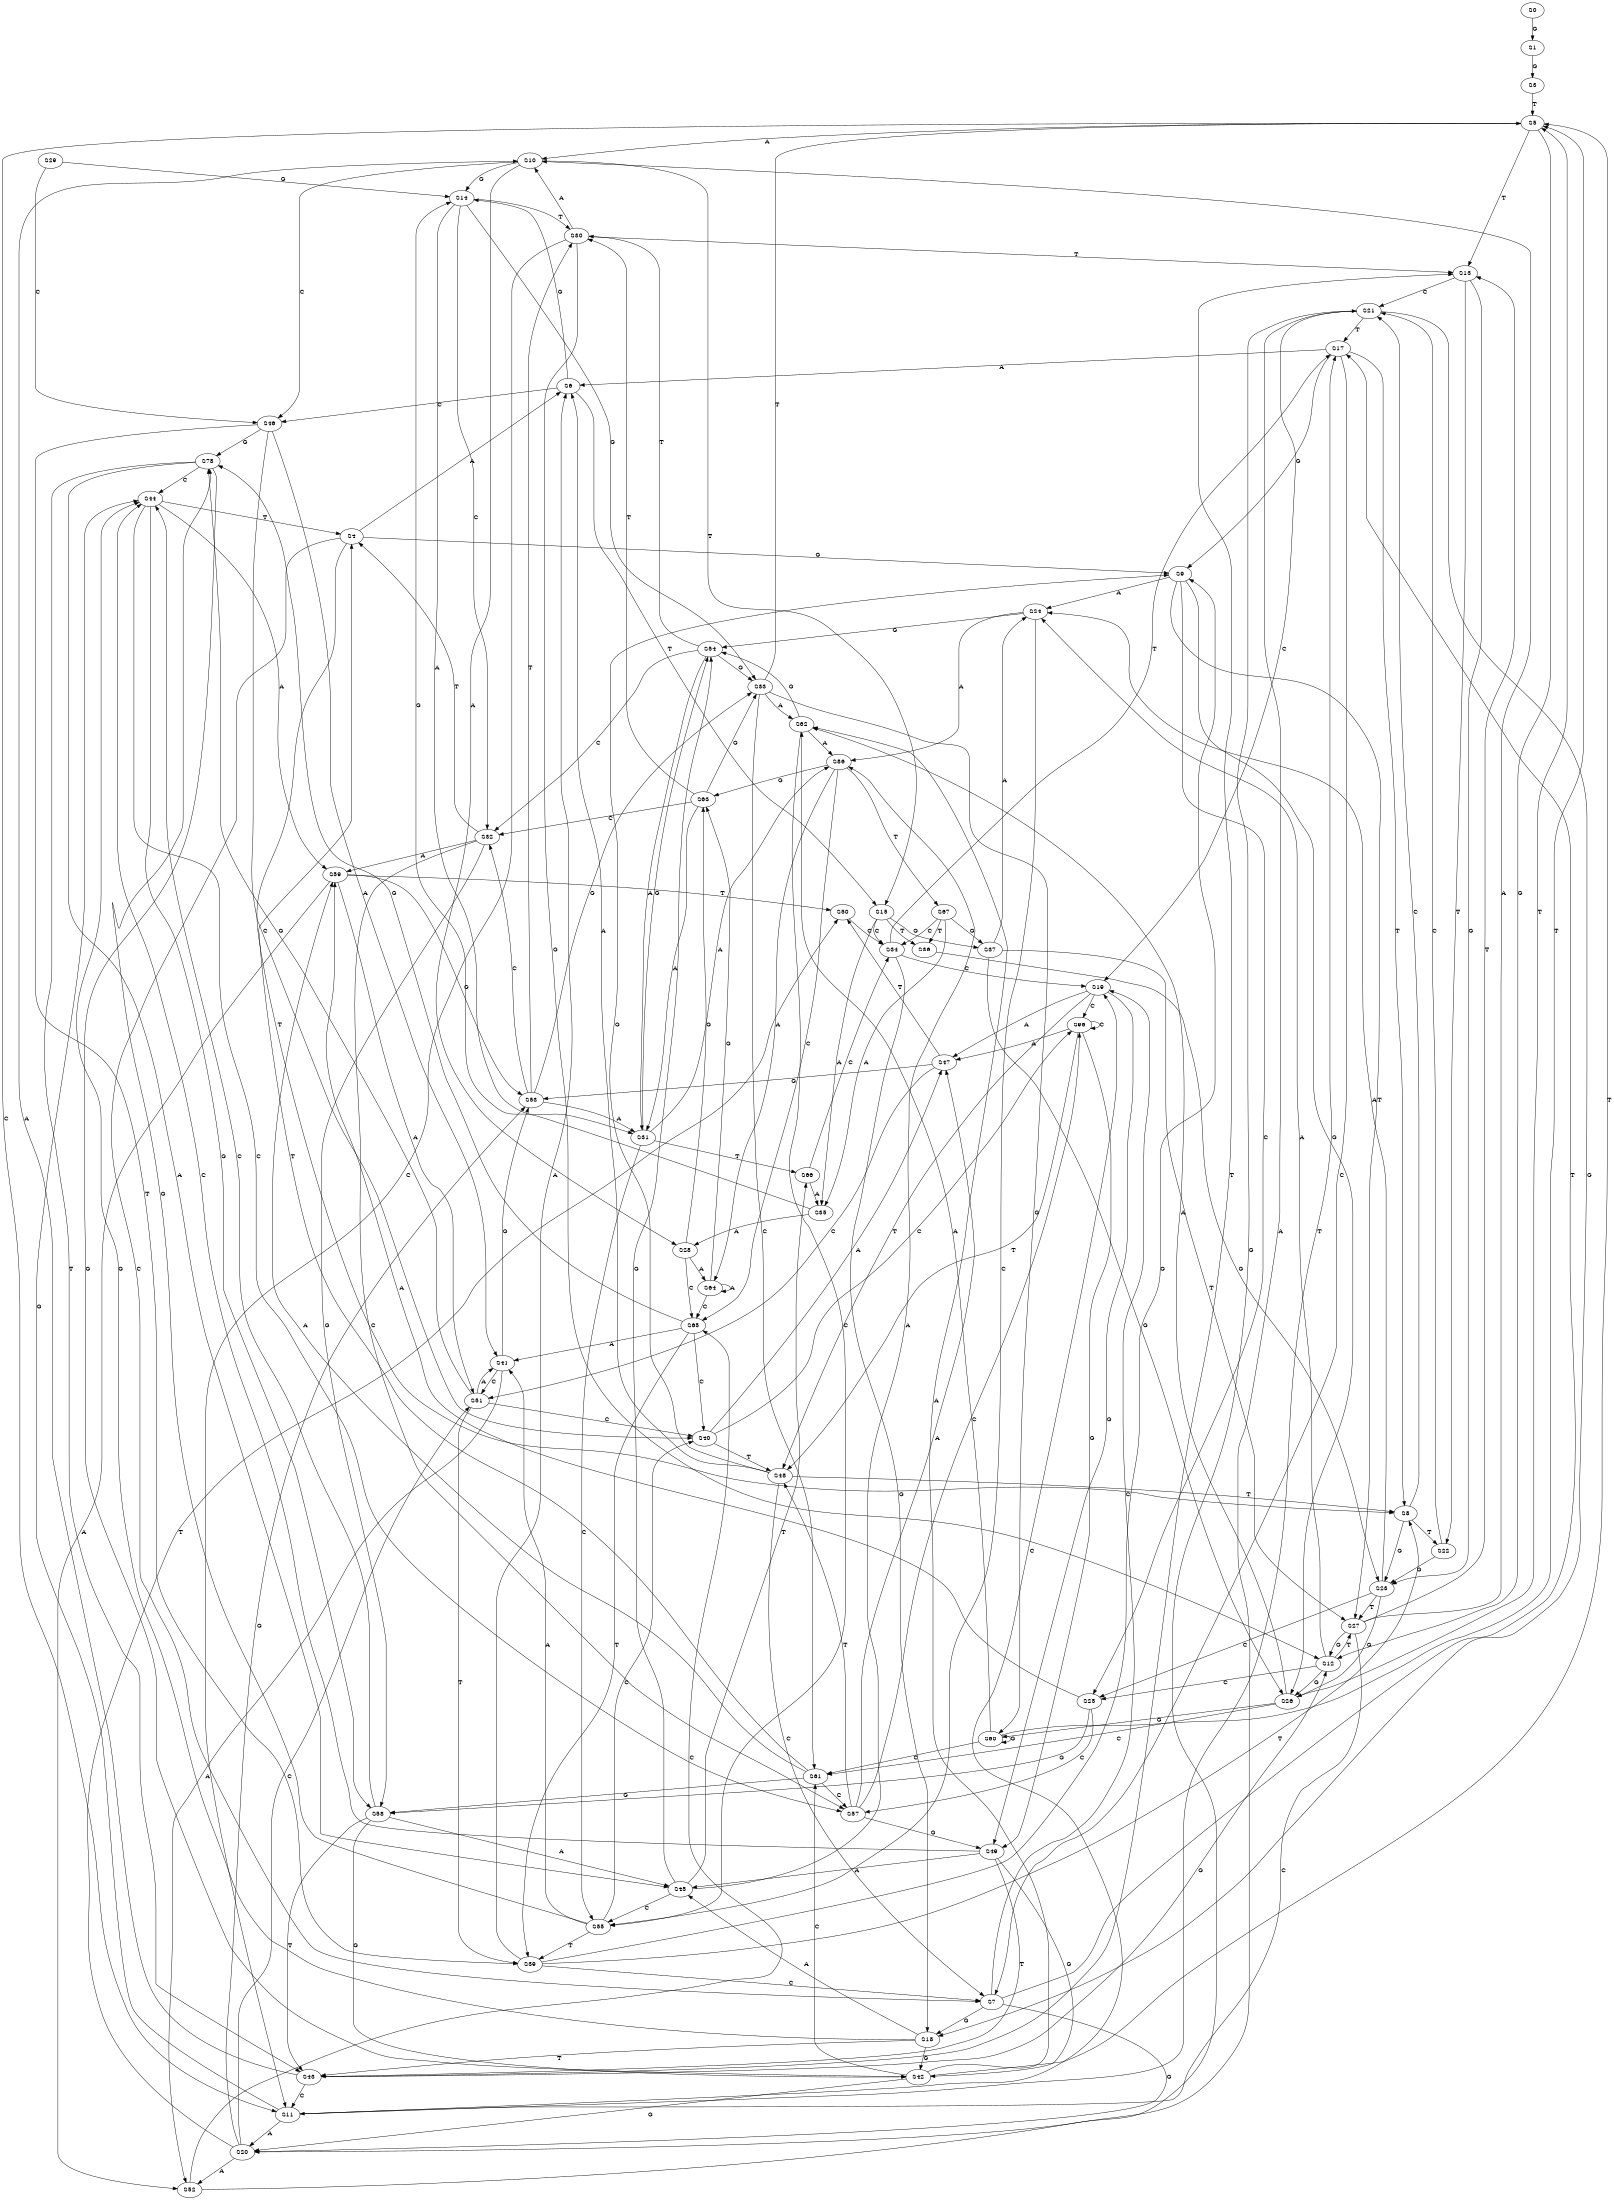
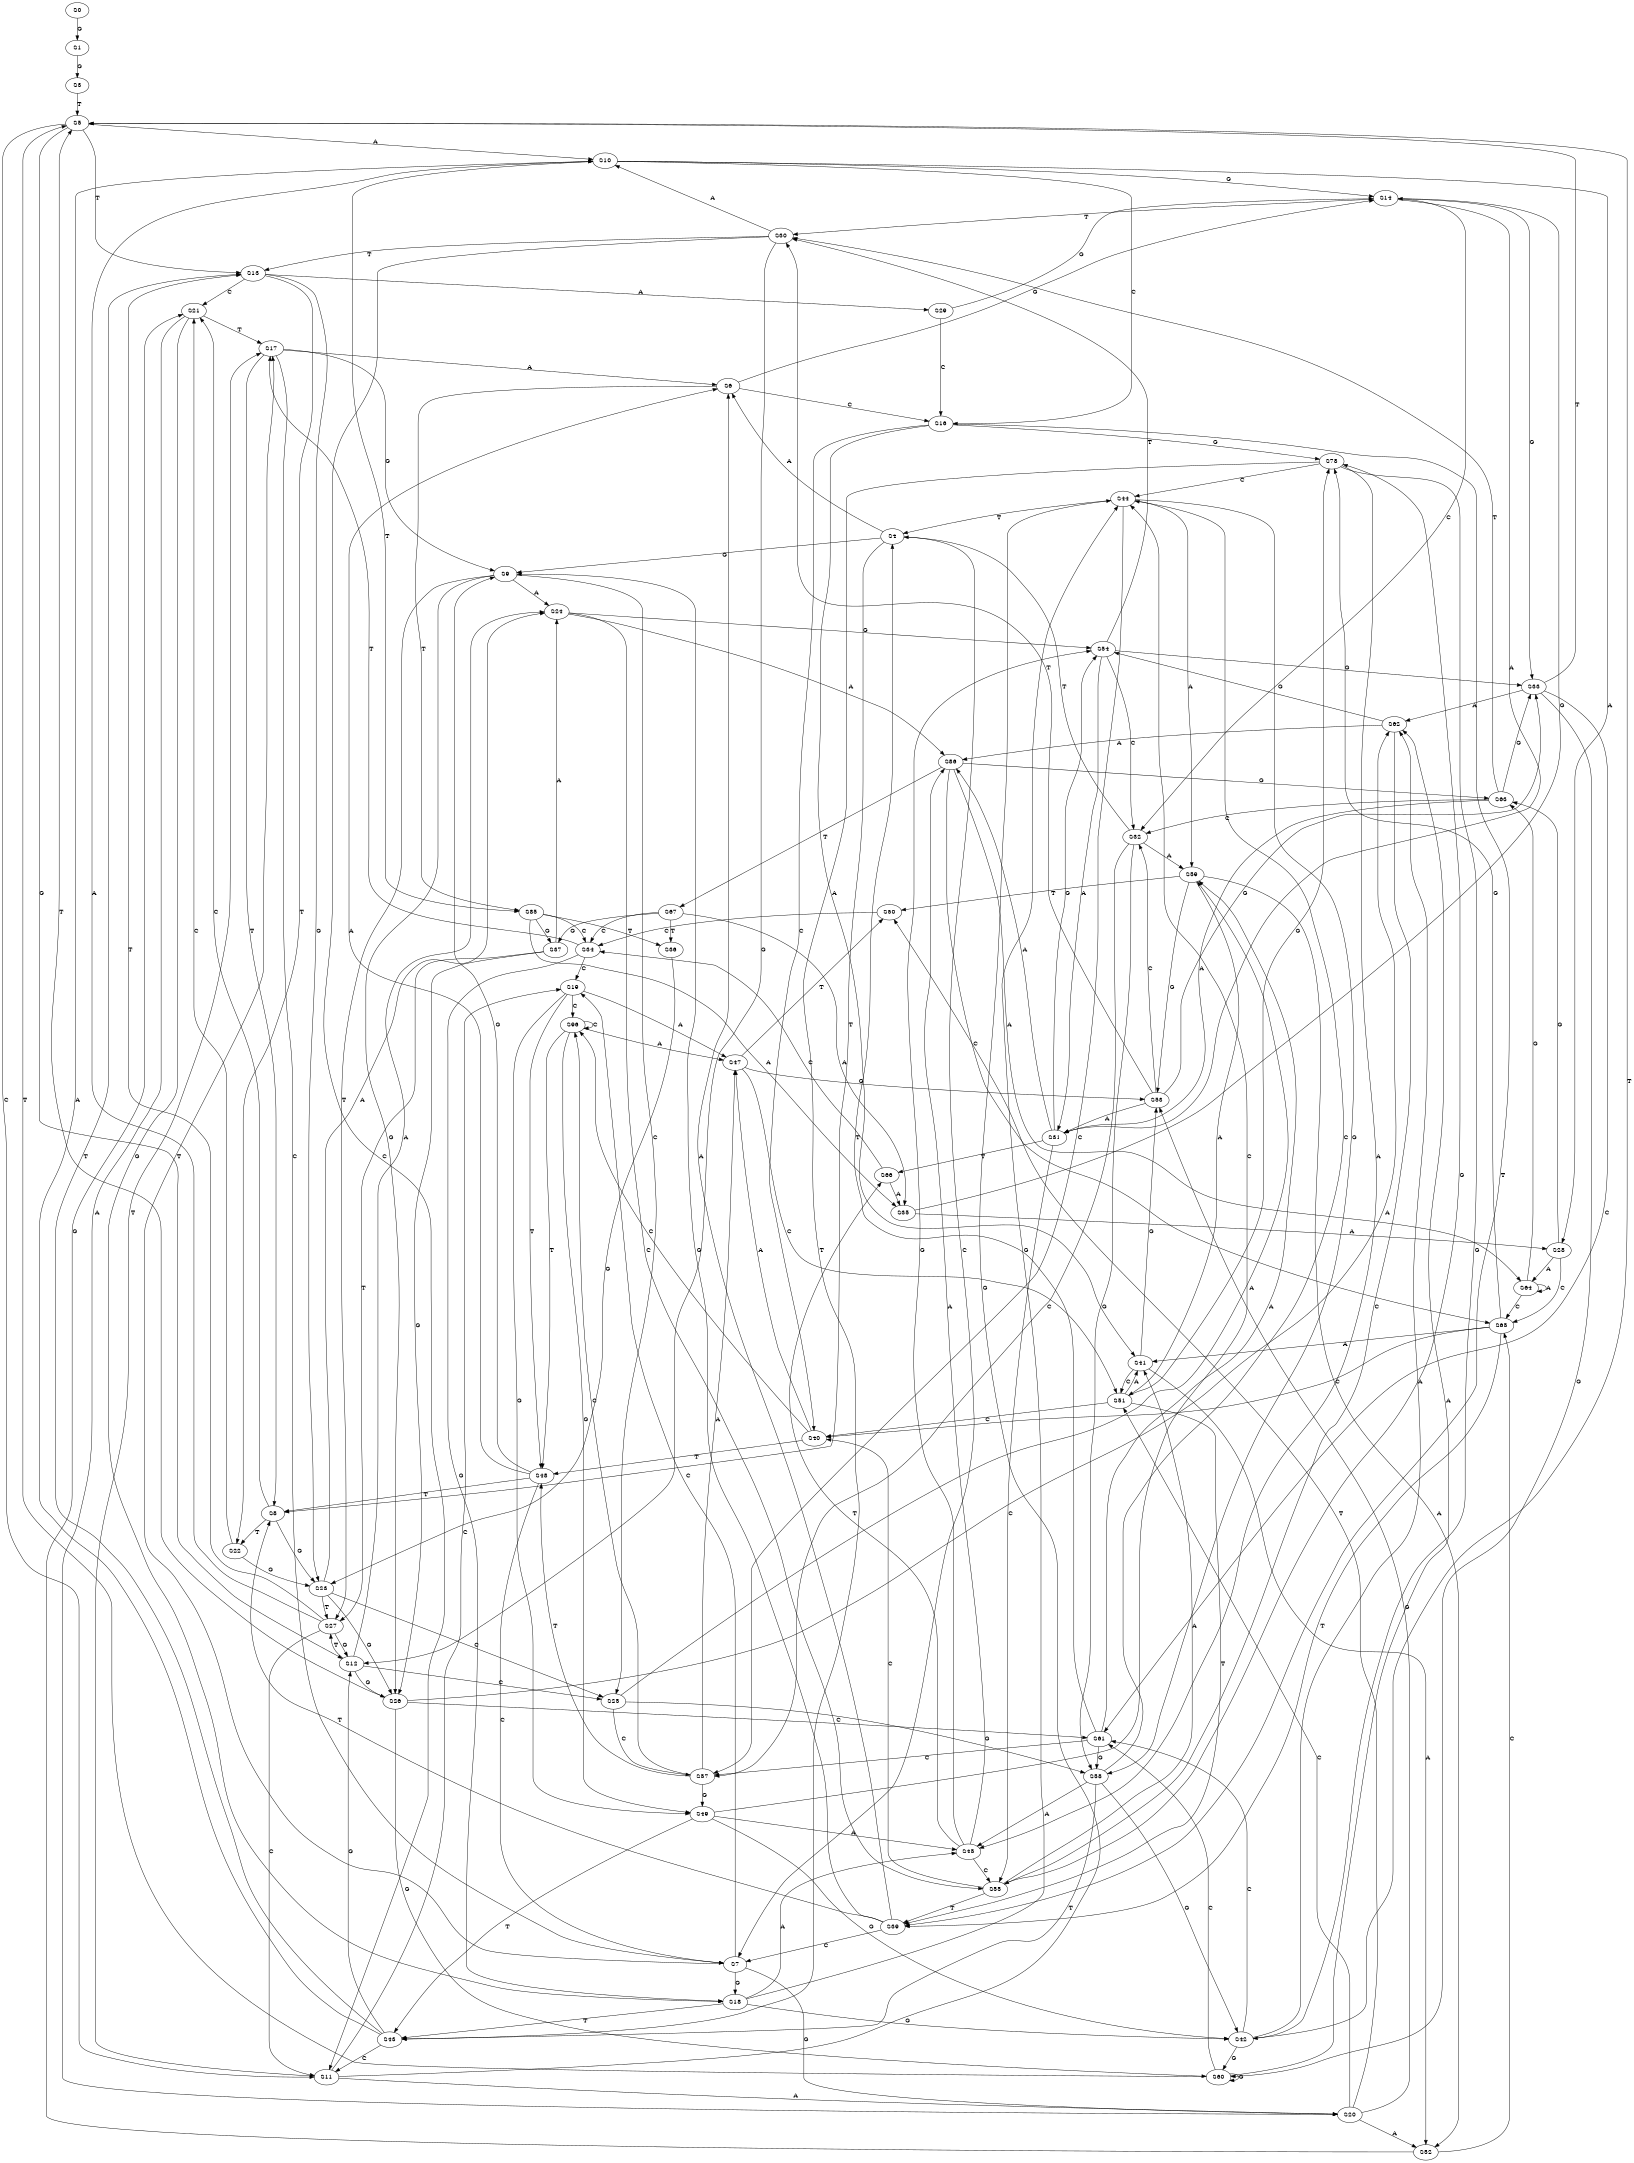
edge "S13" -> "S29": added, label "A"
node "S46": label "S46" -> "S16"
edge "S21" -> "S19": removed, label "C"
node "S15": label "S15" -> "S85"
edge "S42" -> "S20": now "S42" -> "S60"
